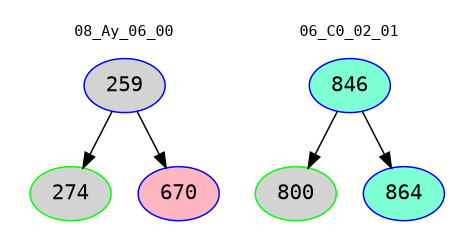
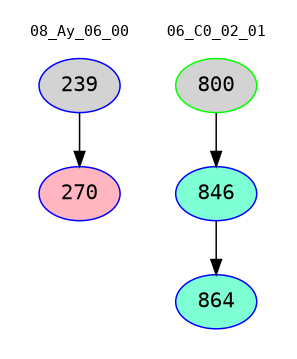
node "259": label "259" -> "239"
edge "846" -> "800": reversed
node "274": removed
node "670": label "670" -> "270"
